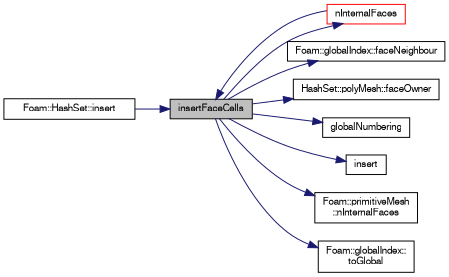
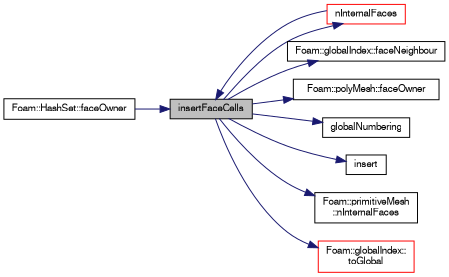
node "HashSet::polyMesh::faceOwner": label "HashSet::polyMesh::faceOwner" -> "Foam::polyMesh::faceOwner"
node "Foam::HashSet::insert": label "Foam::HashSet::insert" -> "Foam::HashSet::faceOwner"
node "Foam::globalIndex:: toGlobal": color black -> red
